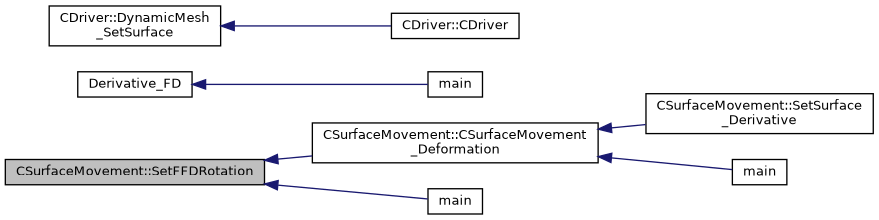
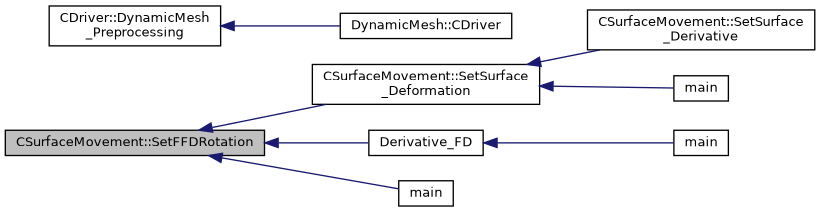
node "CDriver::DynamicMesh _SetSurface": label "CDriver::DynamicMesh _SetSurface" -> "CDriver::DynamicMesh _Preprocessing"
node "CDriver::CDriver": label "CDriver::CDriver" -> "DynamicMesh::CDriver"
edge "Derivative_FD" -> "CSurfaceMovement::SetFFDRotation": added
node "CSurfaceMovement::CSurfaceMovement _Deformation": label "CSurfaceMovement::CSurfaceMovement _Deformation" -> "CSurfaceMovement::SetSurface _Deformation"
